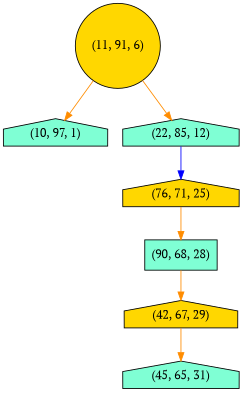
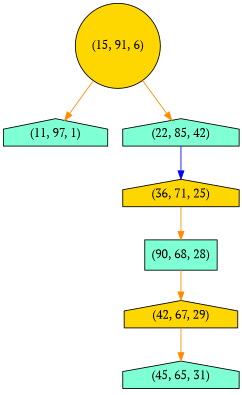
node "(11, 91, 6)": label "(11, 91, 6)" -> "(15, 91, 6)"
node "(10, 97, 1)": label "(10, 97, 1)" -> "(11, 97, 1)"
node "(22, 85, 12)": label "(22, 85, 12)" -> "(22, 85, 42)"
node "(76, 71, 25)": label "(76, 71, 25)" -> "(36, 71, 25)"
